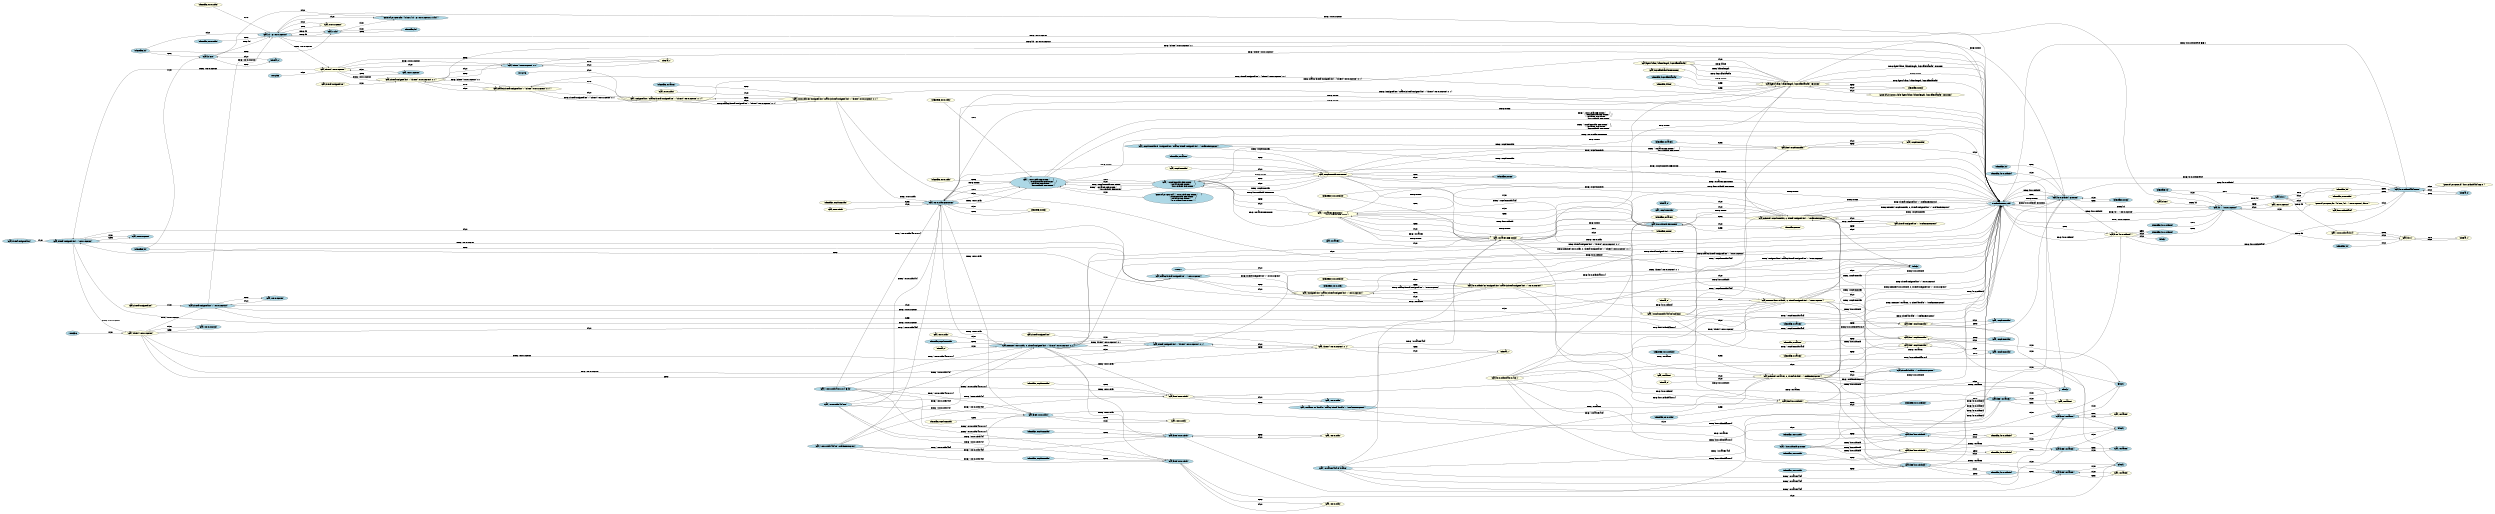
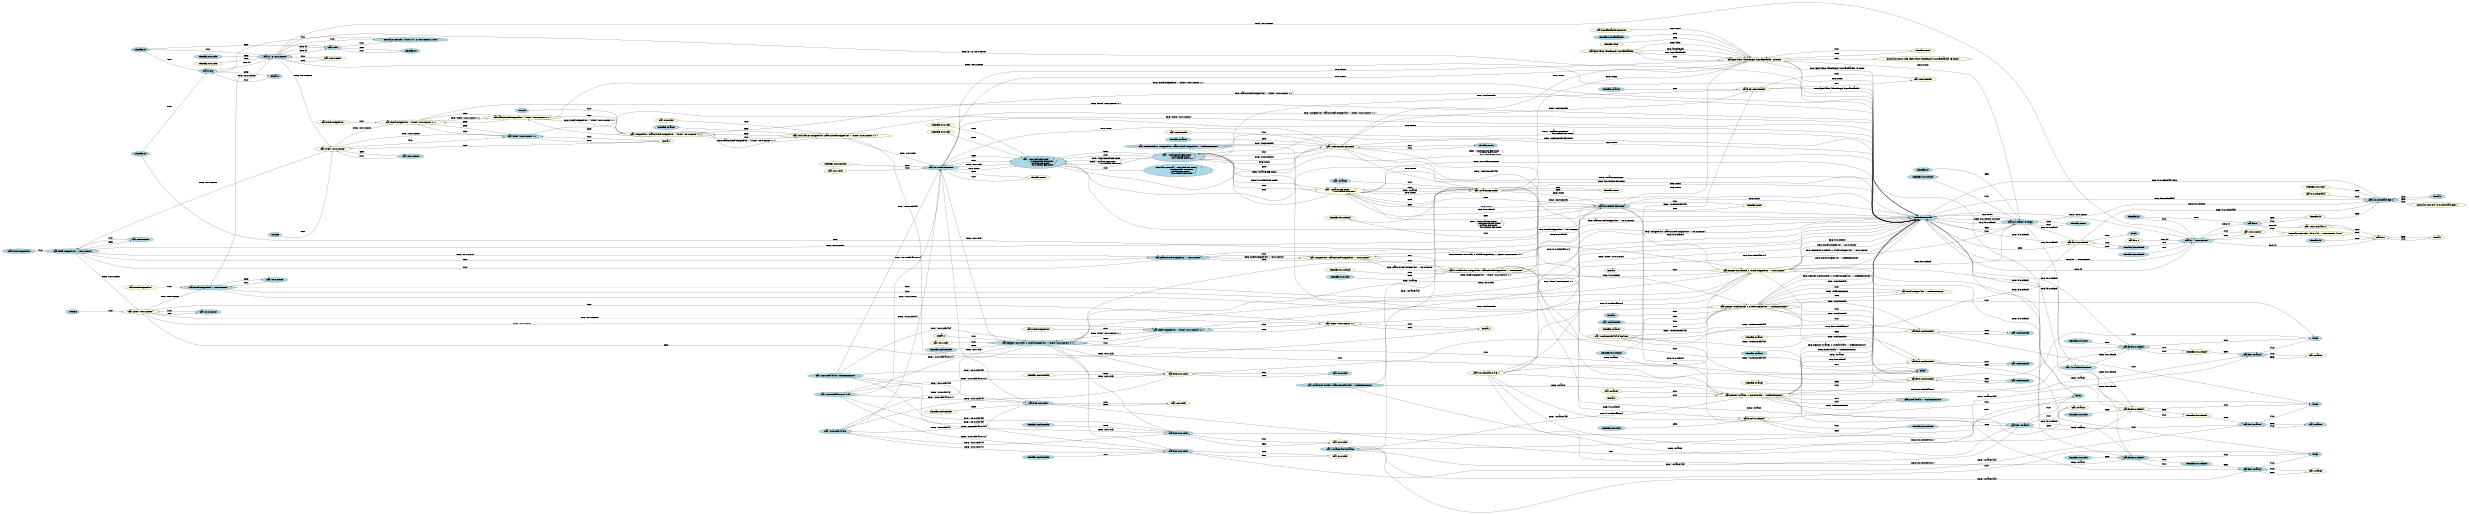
edge "(Call,l_row_idx_id != NULL)" -> "(Call,l_row_idx_id[l_i] == 0)": label "CFG: l_row_idx_id" -> "DDG: l_row_idx_id"
node "1000271": removed
edge "(Call,* l_row_idx_id = NULL)" -> "(Call,l_row_idx_id != NULL)": reversed
